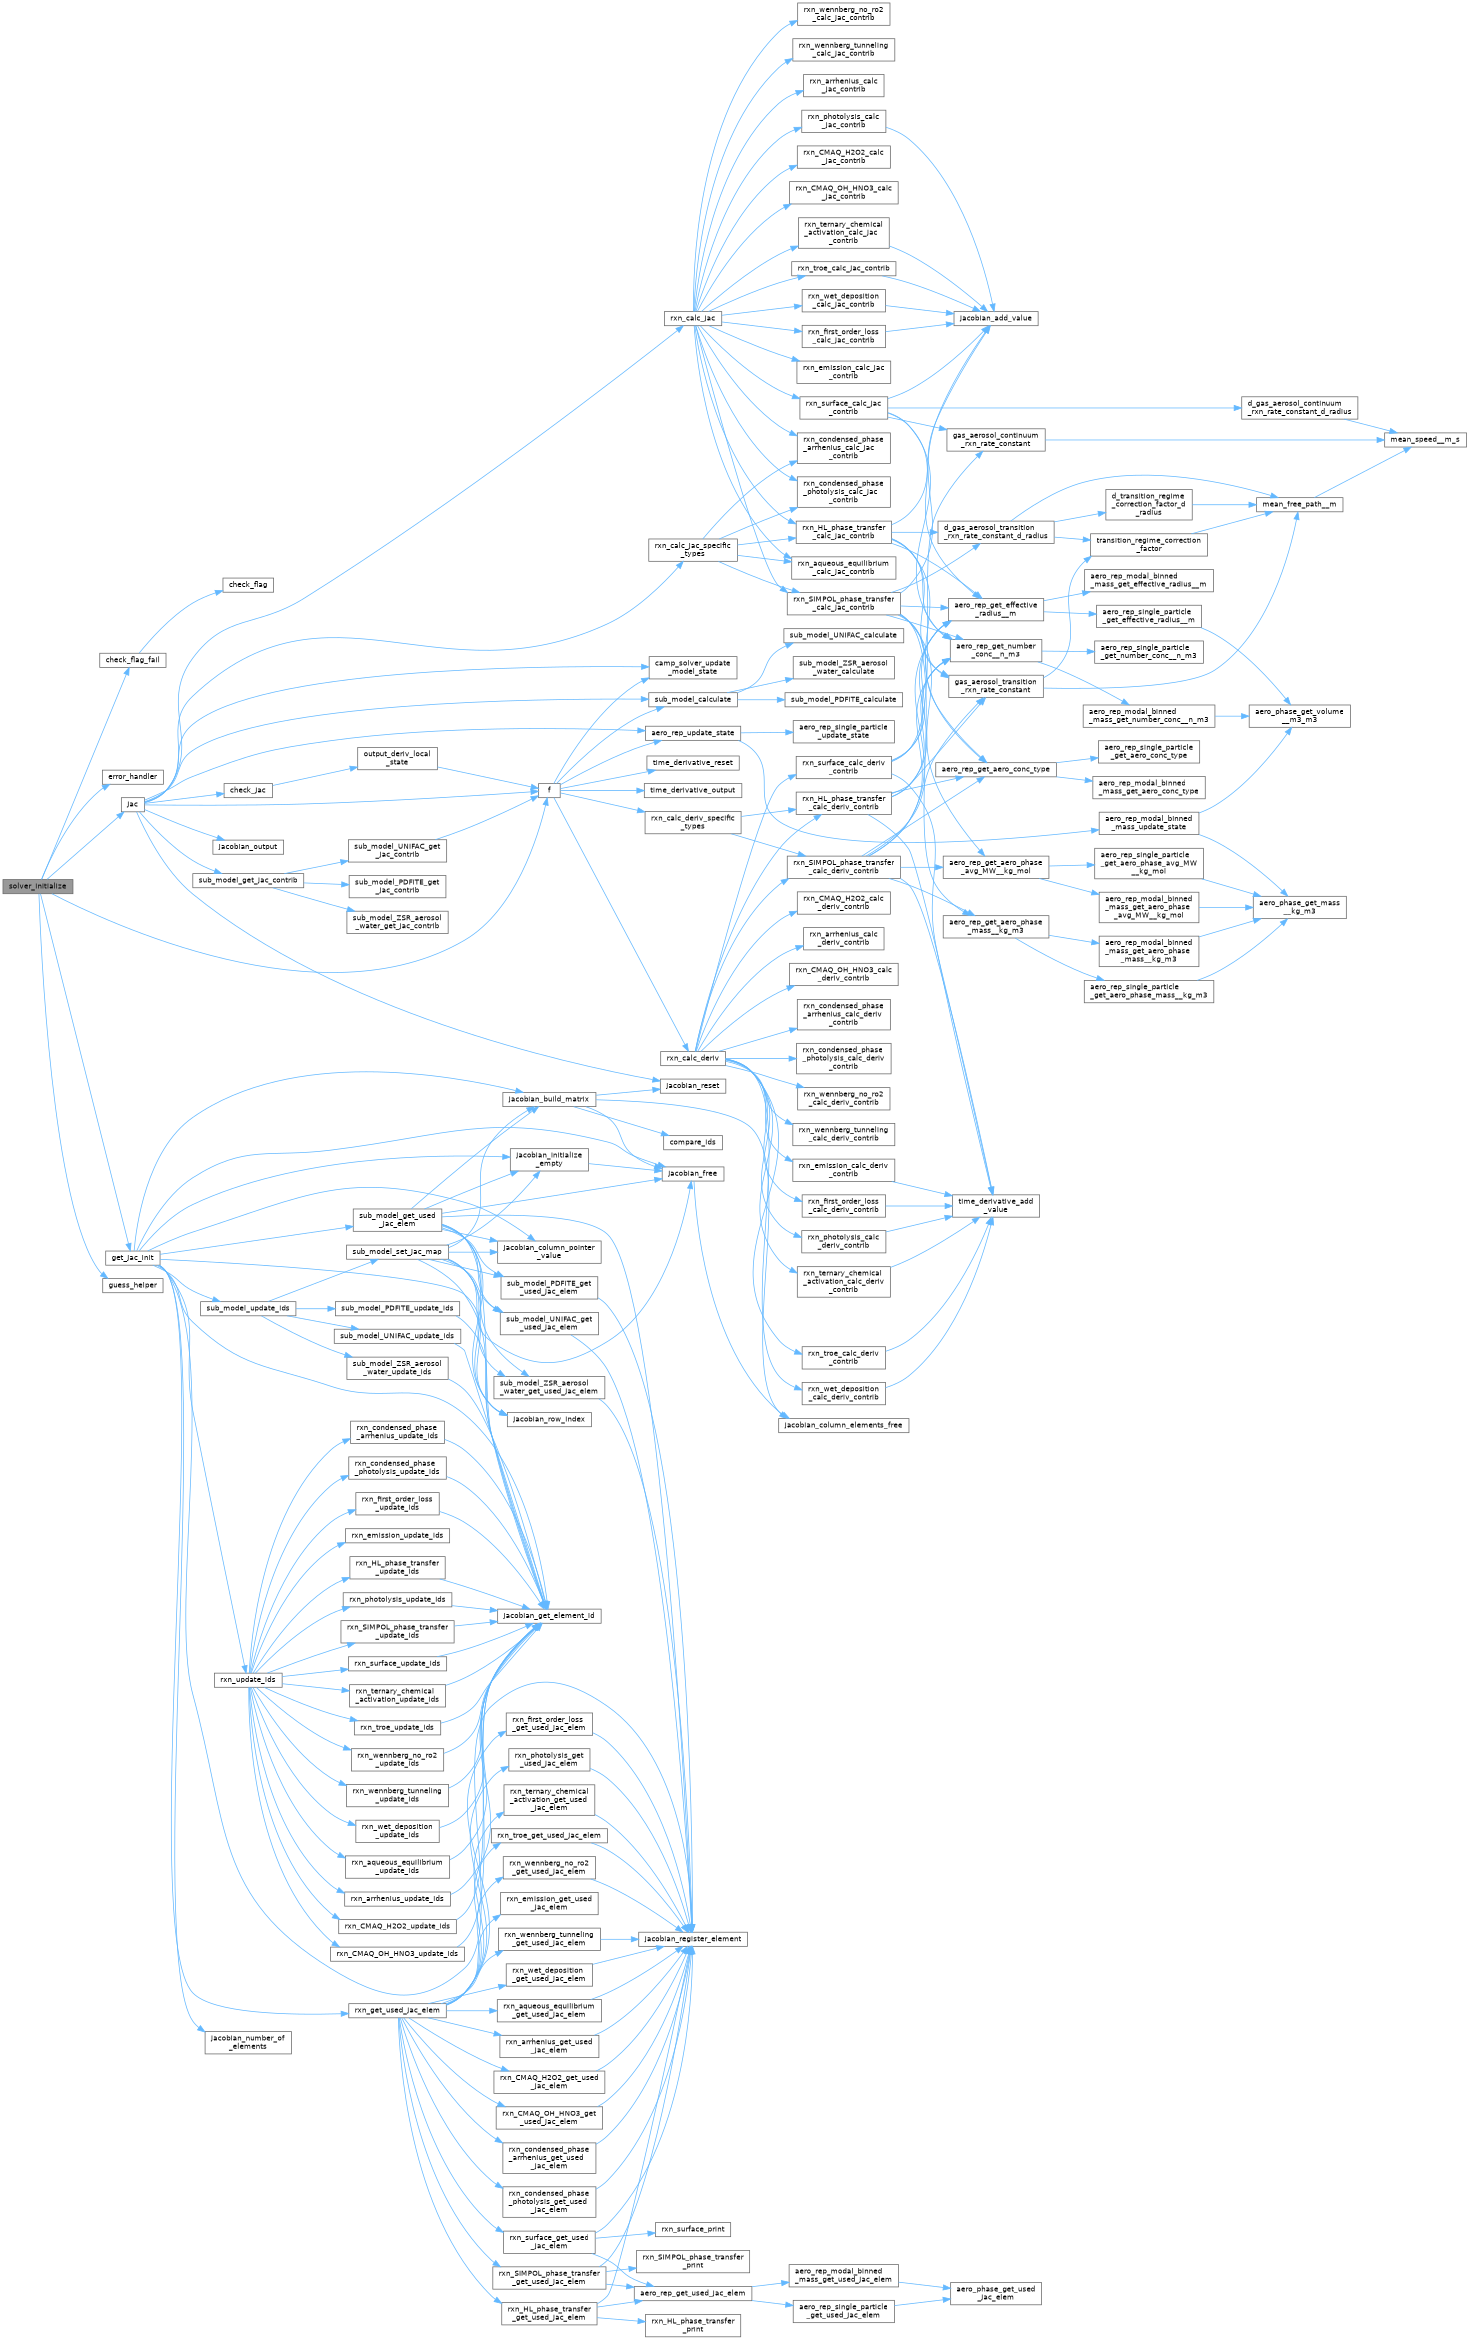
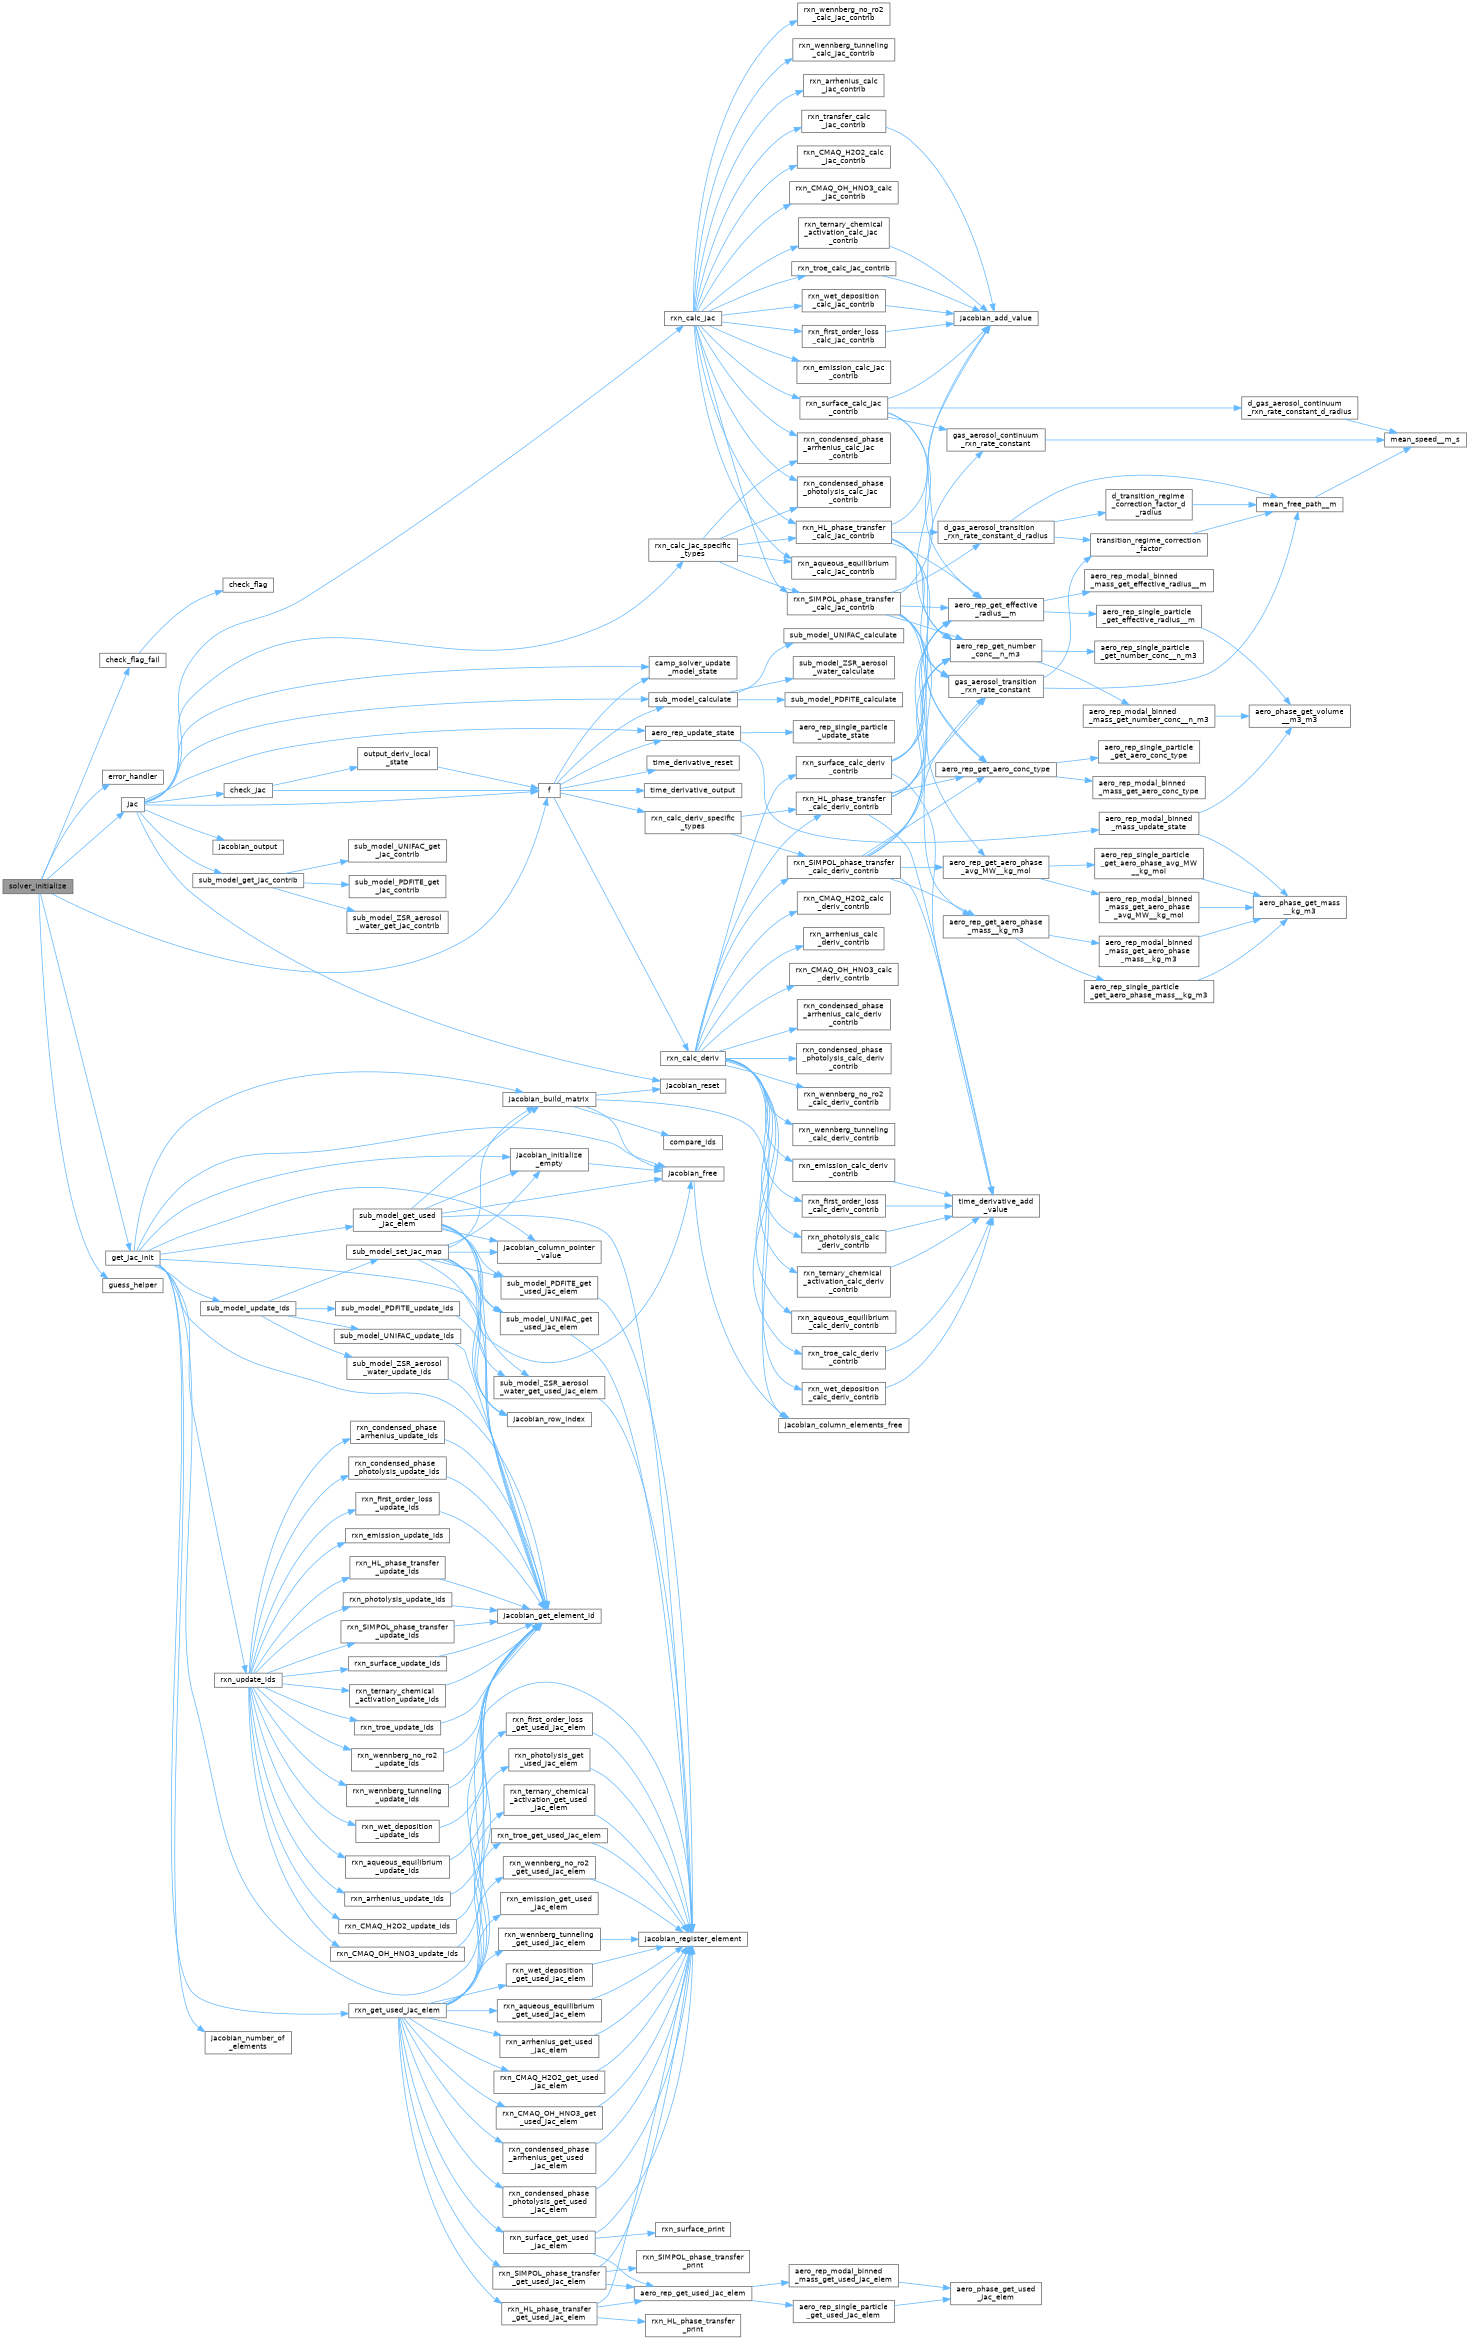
node "rxn_photolysis_calc _jac_contrib": label "rxn_photolysis_calc _jac_contrib" -> "rxn_transfer_calc _jac_contrib"
edge "sub_model_UNIFAC_get _jac_contrib" -> "f": now "check_Jac" -> "f"
node "rxn_aqueous_equilibrium _calc_deriv_contrib": added
